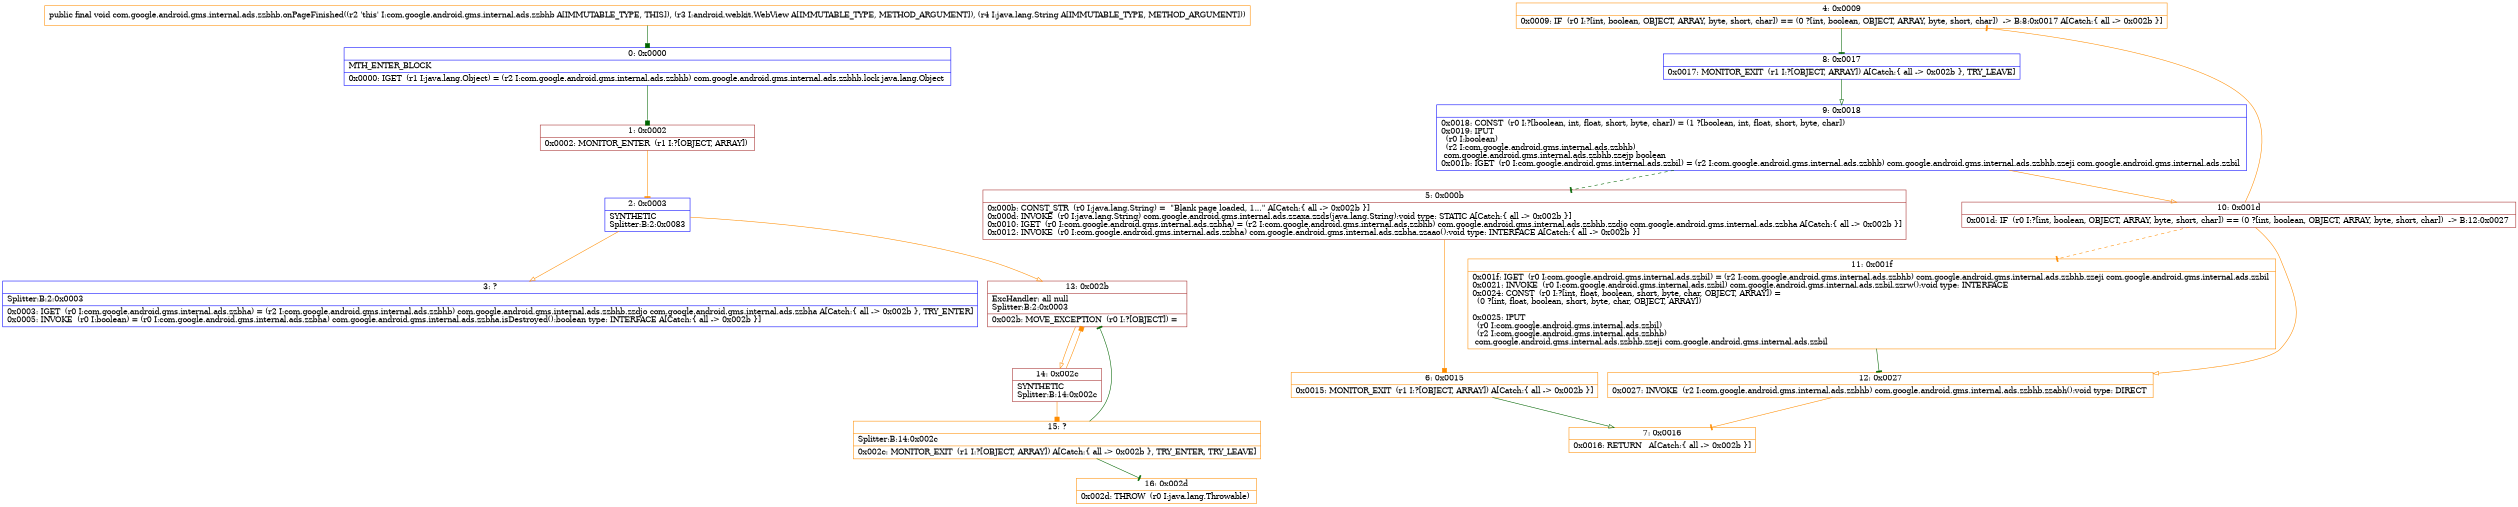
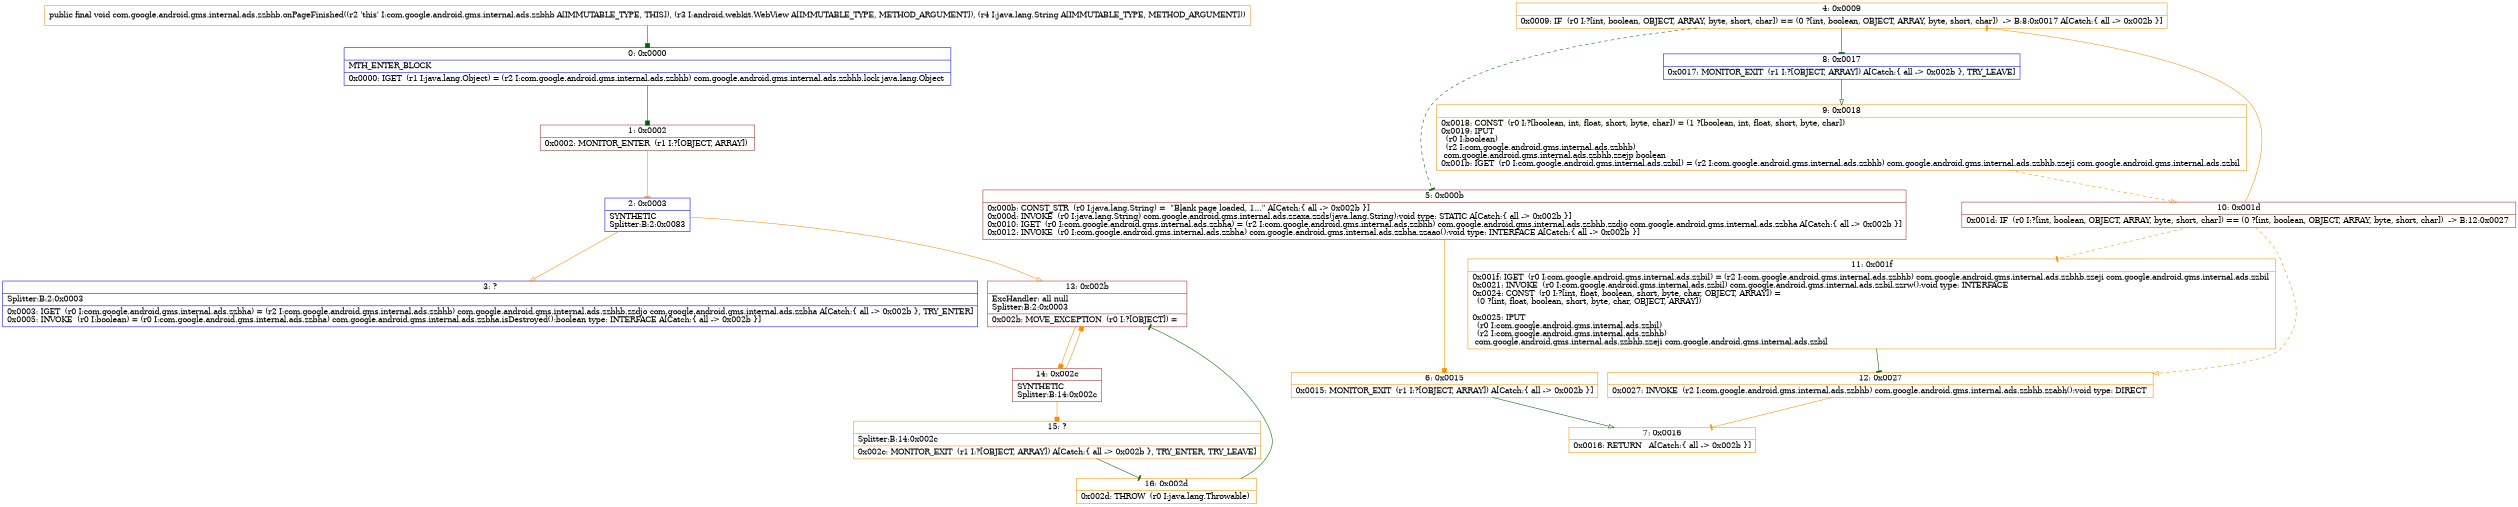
node "9: 0x0018": color blue -> darkorange
edge "9: 0x0018" -> "5: 0x000b": now "4: 0x0009" -> "5: 0x000b"
edge "9: 0x0018" -> "10: 0x001d": style solid -> dashed
edge "10: 0x001d" -> "12: 0x0027": style solid -> dashed
edge "13: 0x002b" -> "14: 0x002c": arrowhead onormal -> box
edge "15: ?" -> "13: 0x002b": now "16: 0x002d" -> "13: 0x002b"
